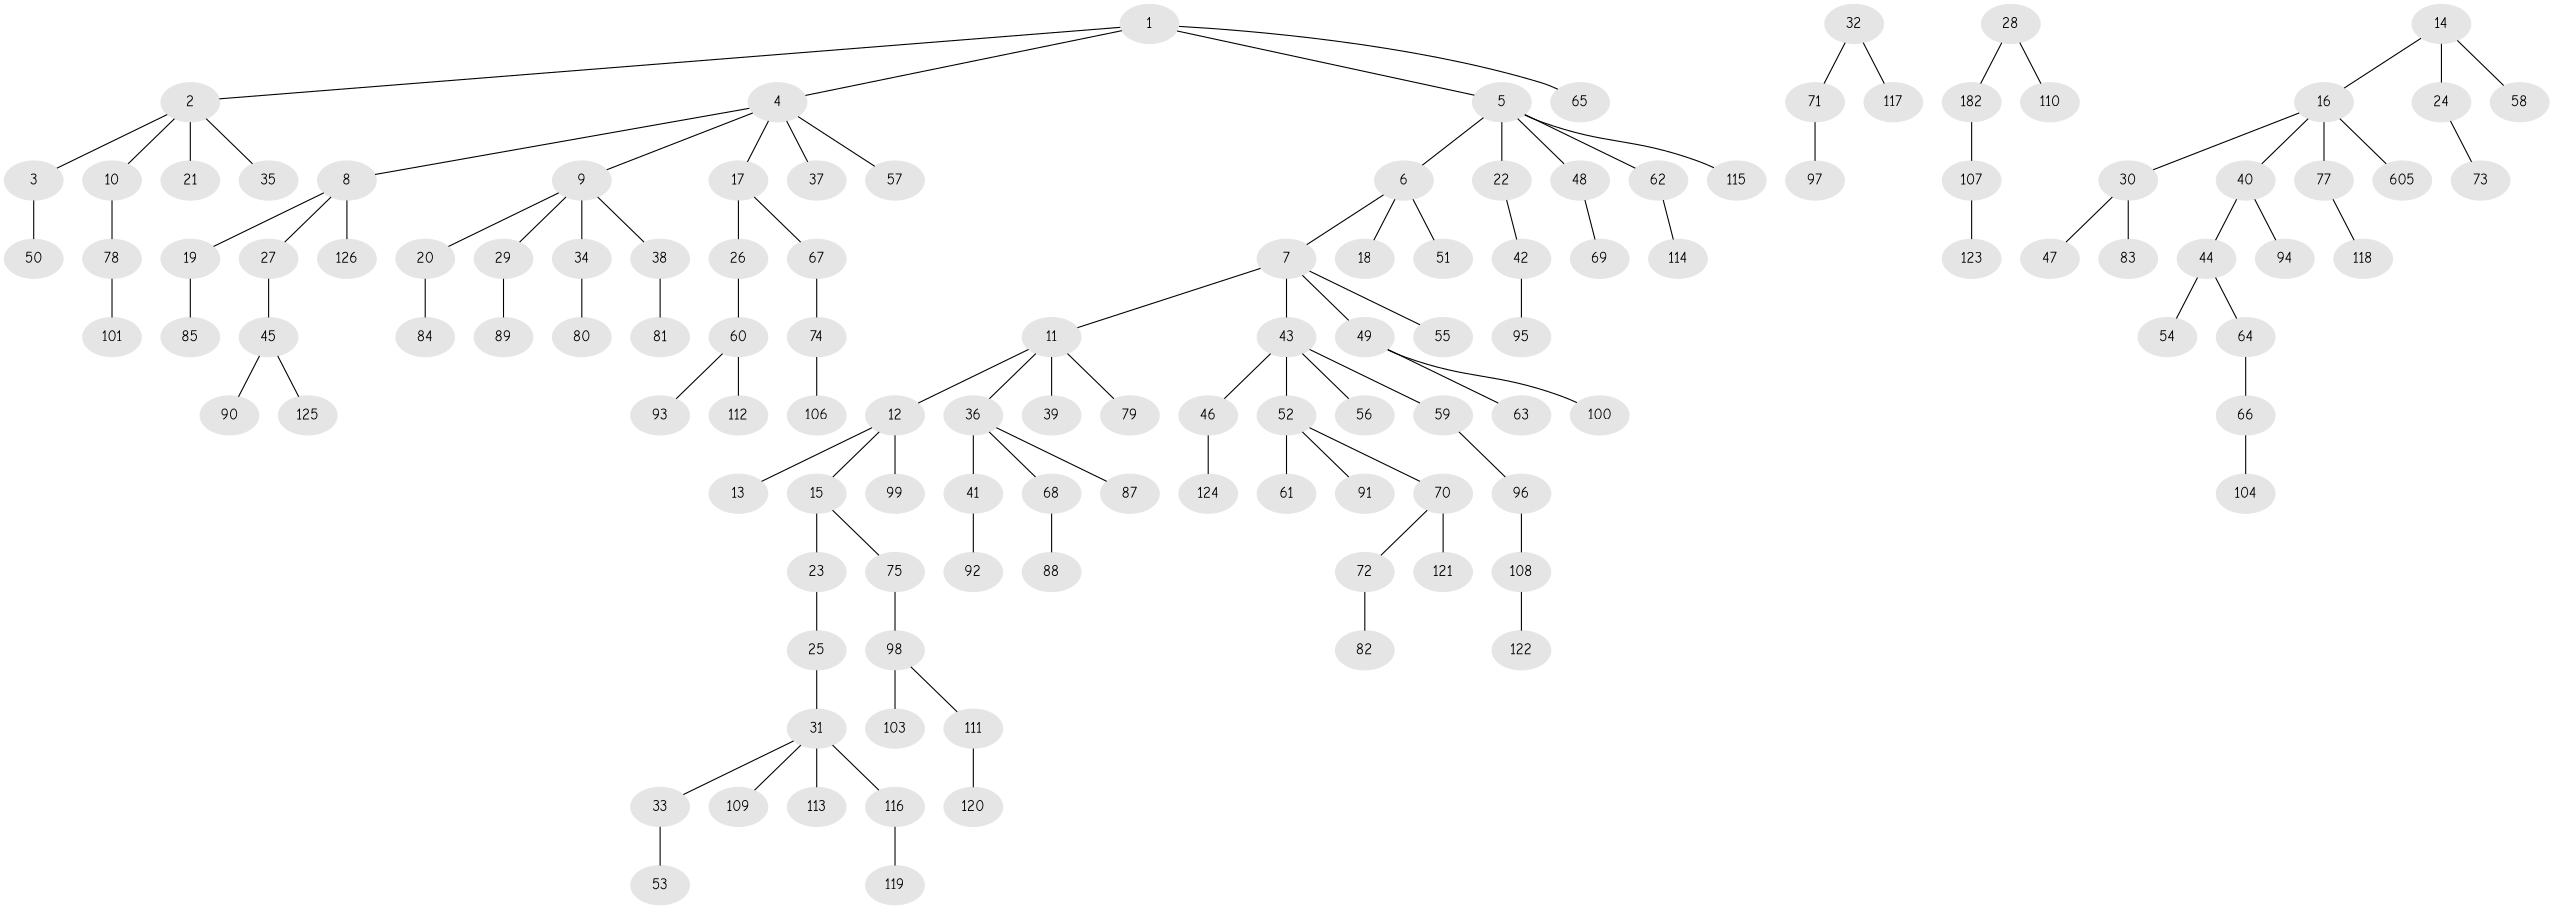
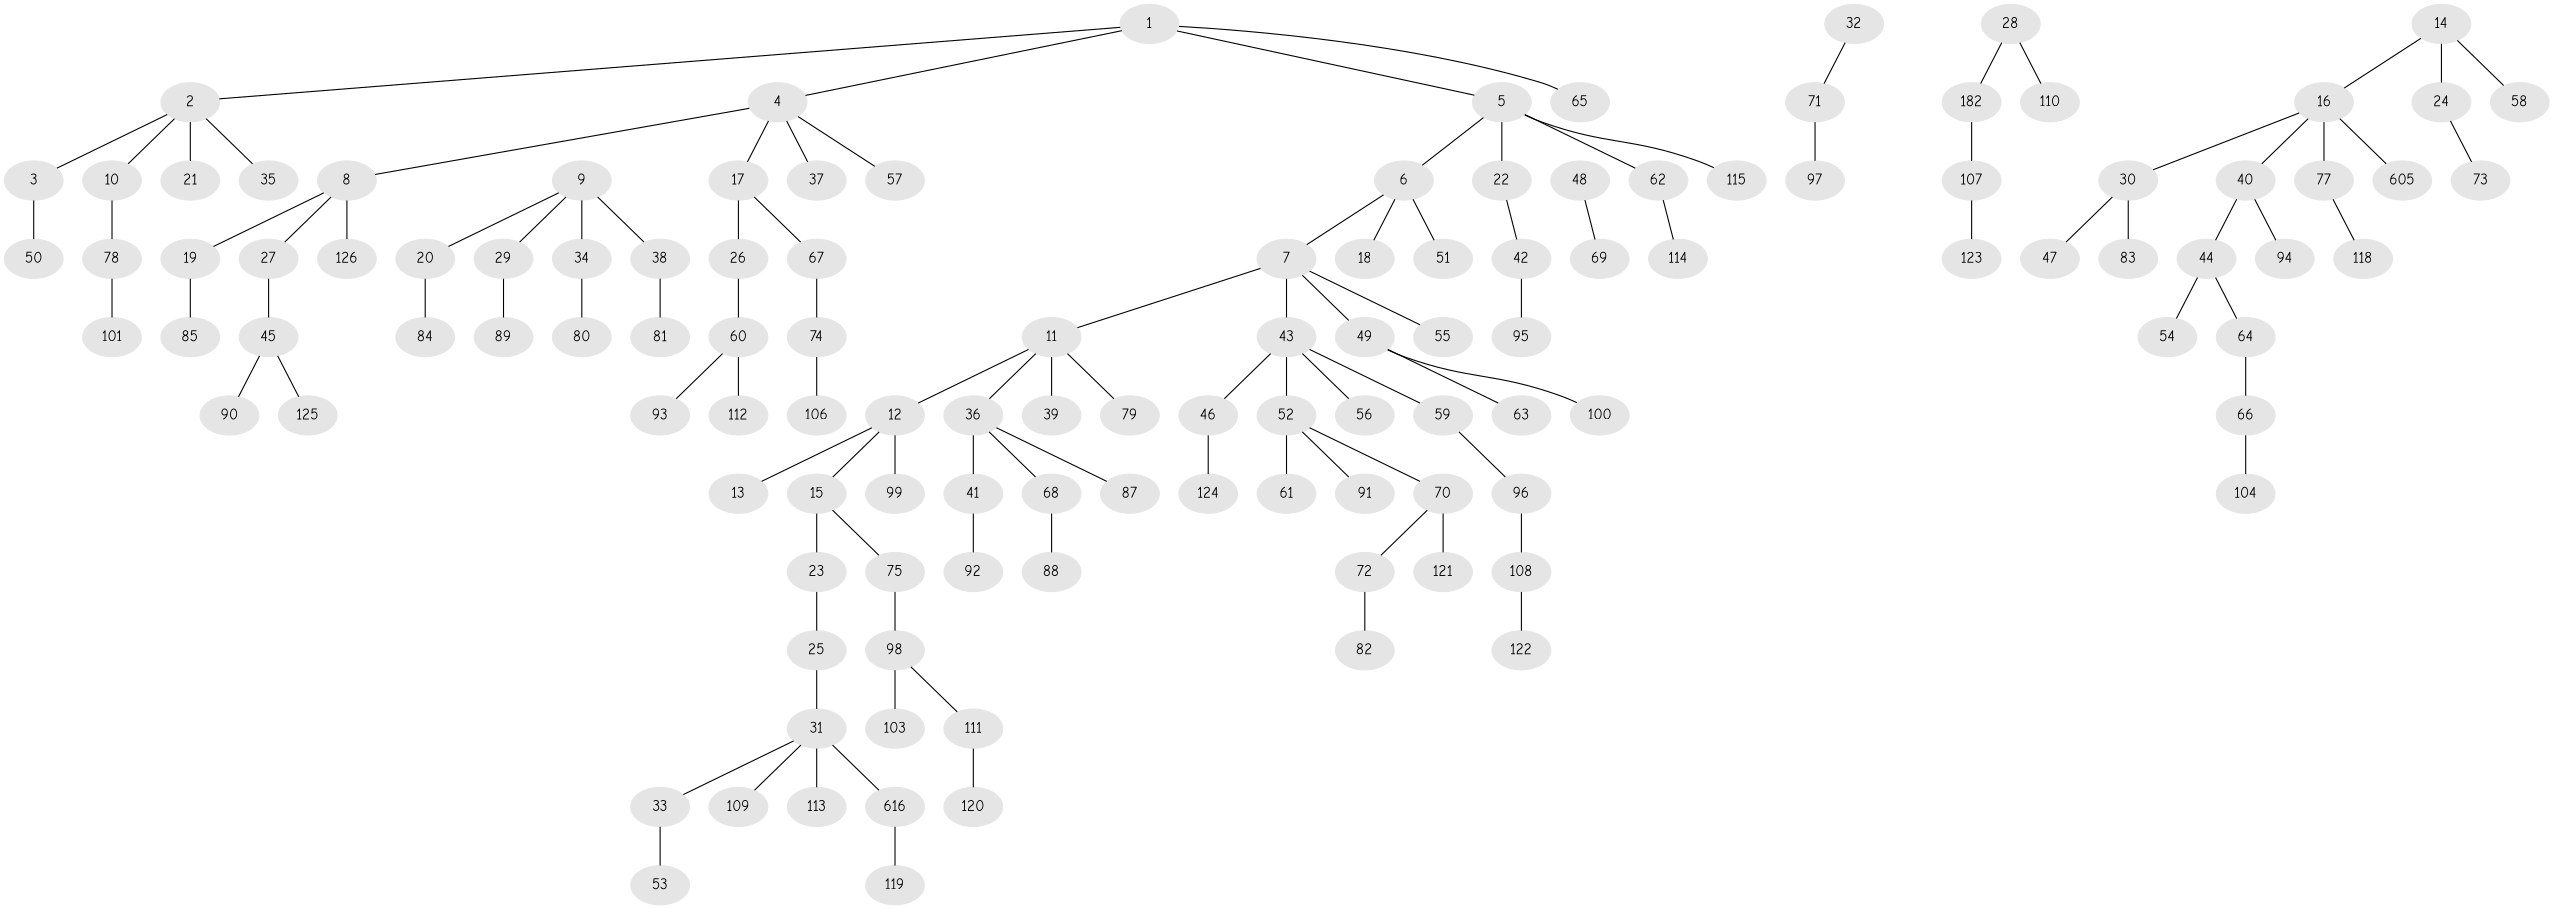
node "117": removed
edge "4" -- "9": removed
edge "5" -- "48": removed
node "116": label "116" -> "616"
